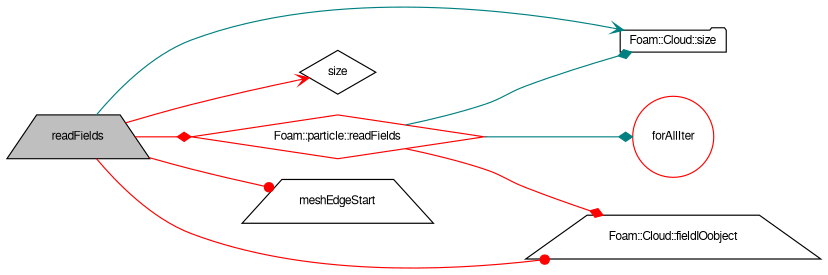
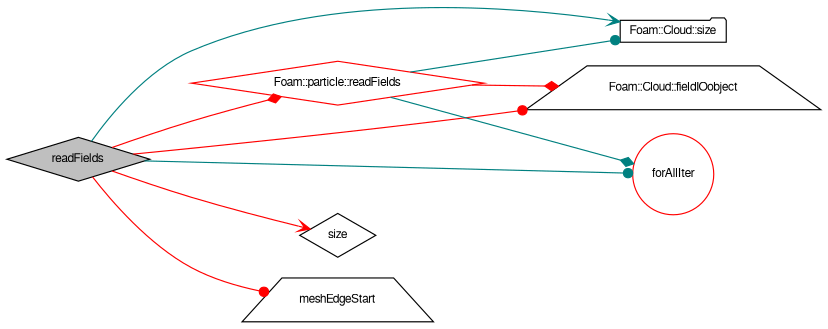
edge "Foam::particle::readFields" -> "Foam::Cloud::size": arrowhead diamond -> dot
node "readFields": shape trapezium -> diamond
edge "readFields" -> "forAllIter": added
